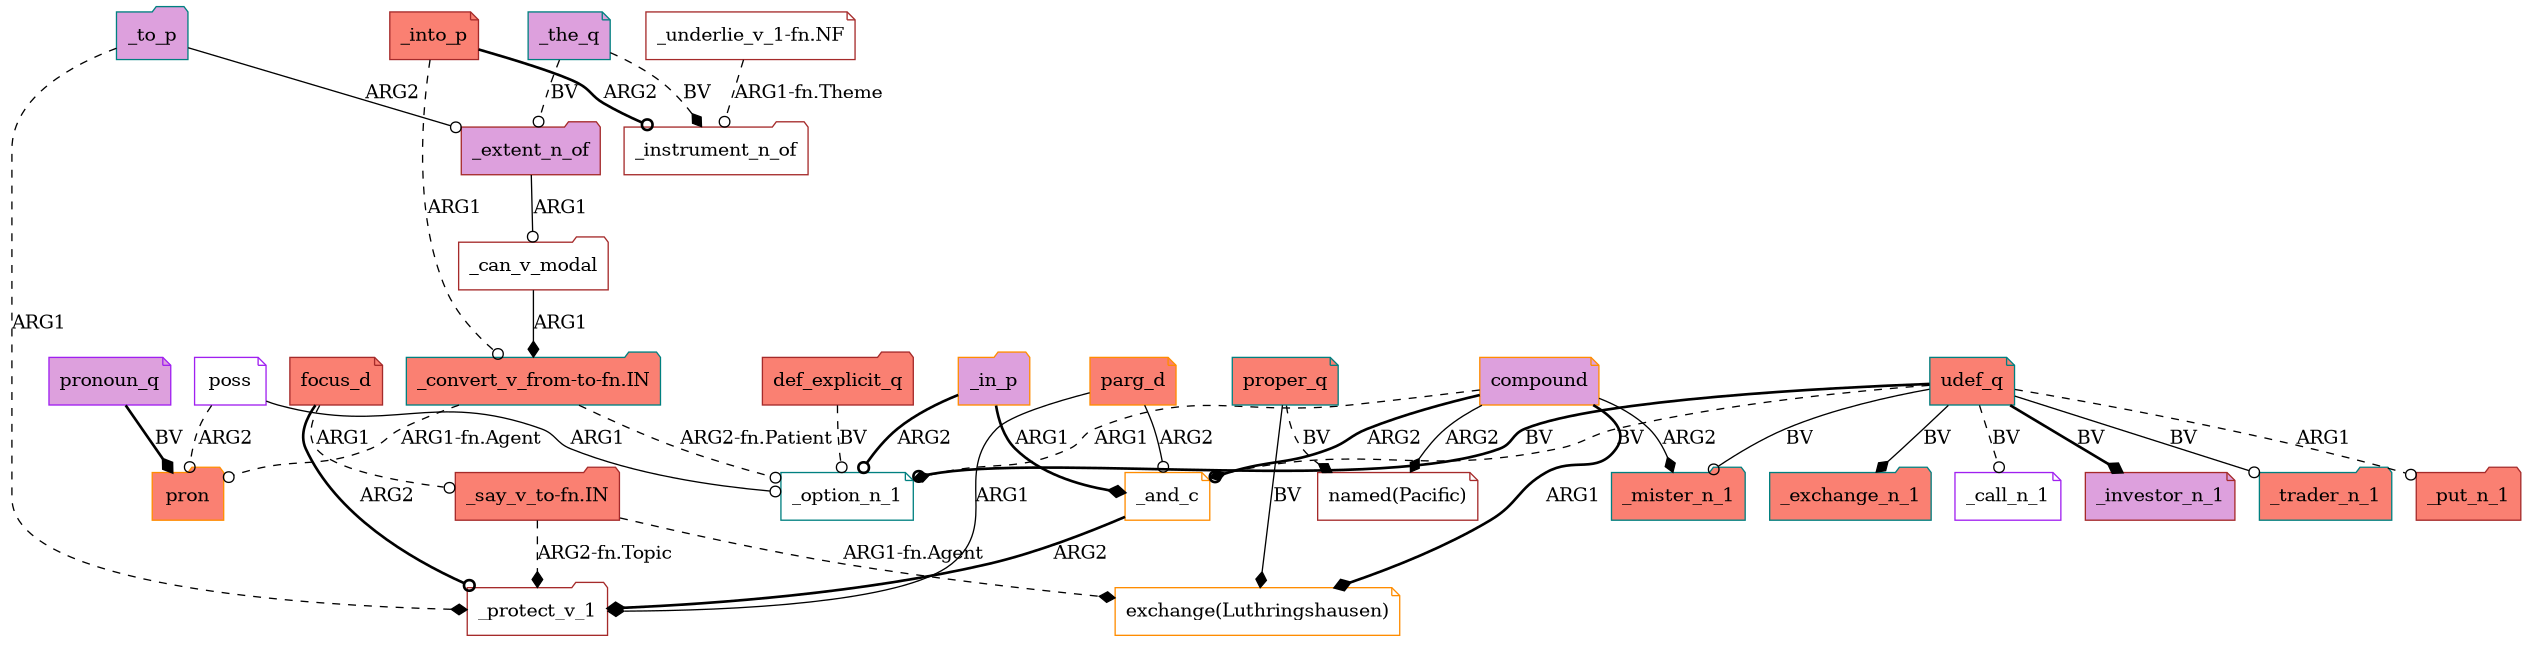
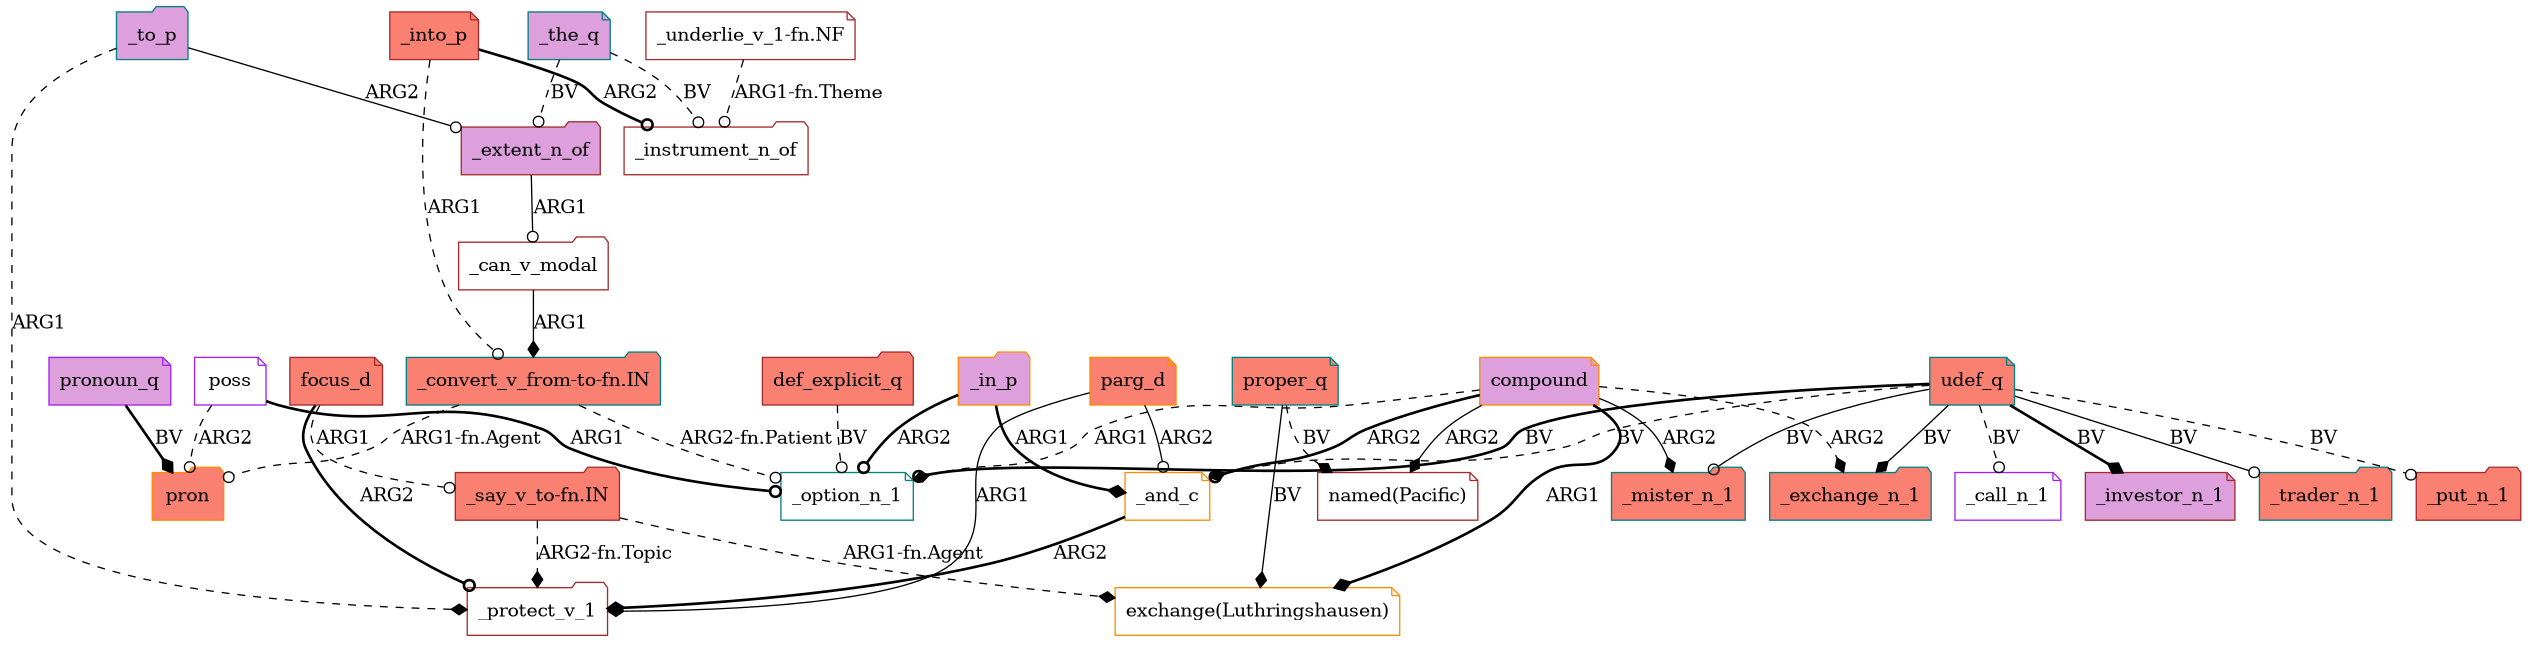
edge "_the_q" -> "_instrument_n_of": arrowhead diamond -> odot
edge "compound" -> "_exchange_n_1": added, label "ARG2"
edge "poss" -> "_option_n_1": style solid -> bold
edge "udef_q" -> "_put_n_1": label "ARG1" -> "BV"
